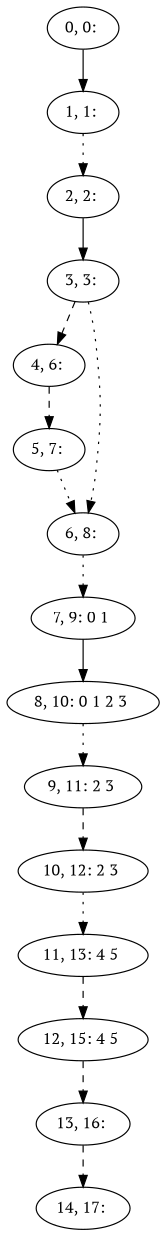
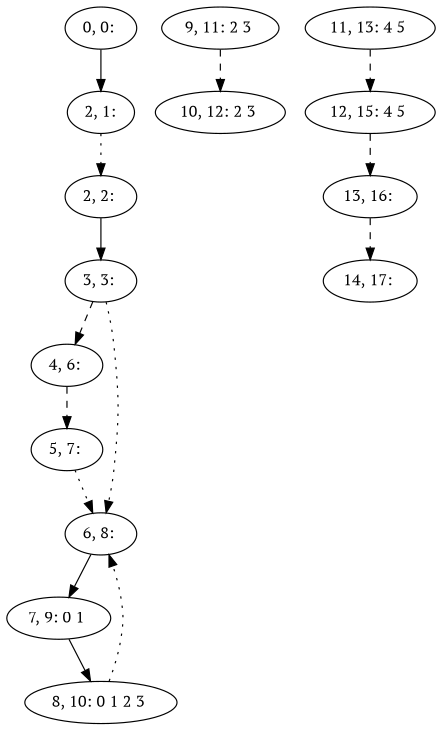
node "1, 1:": label "1, 1:" -> "2, 1:"
edge "6, 8:" -> "7, 9: 0 1": style dotted -> solid
edge "8, 10: 0 1 2 3" -> "9, 11: 2 3": now "8, 10: 0 1 2 3" -> "6, 8:"
edge "10, 12: 2 3" -> "11, 13: 4 5": removed
